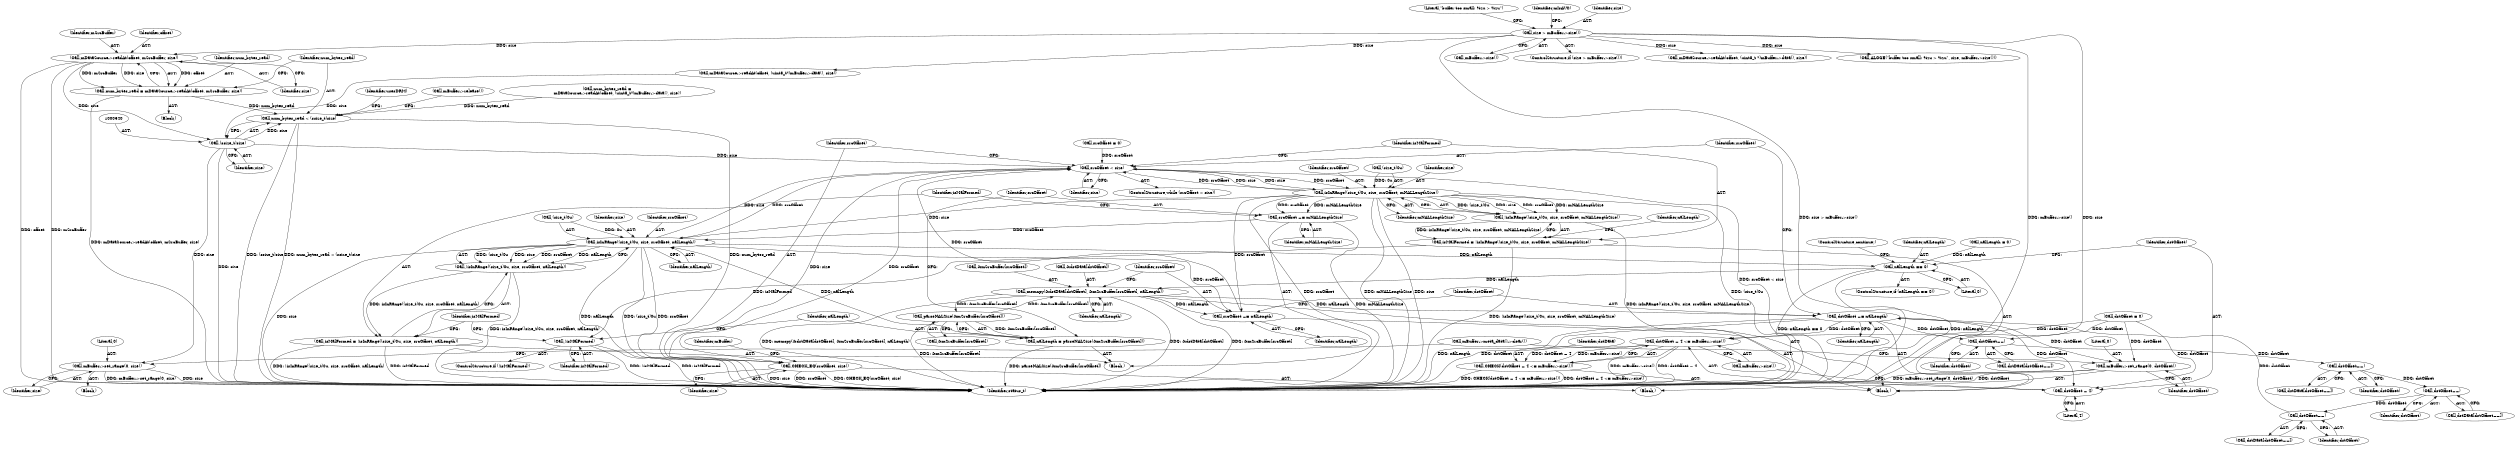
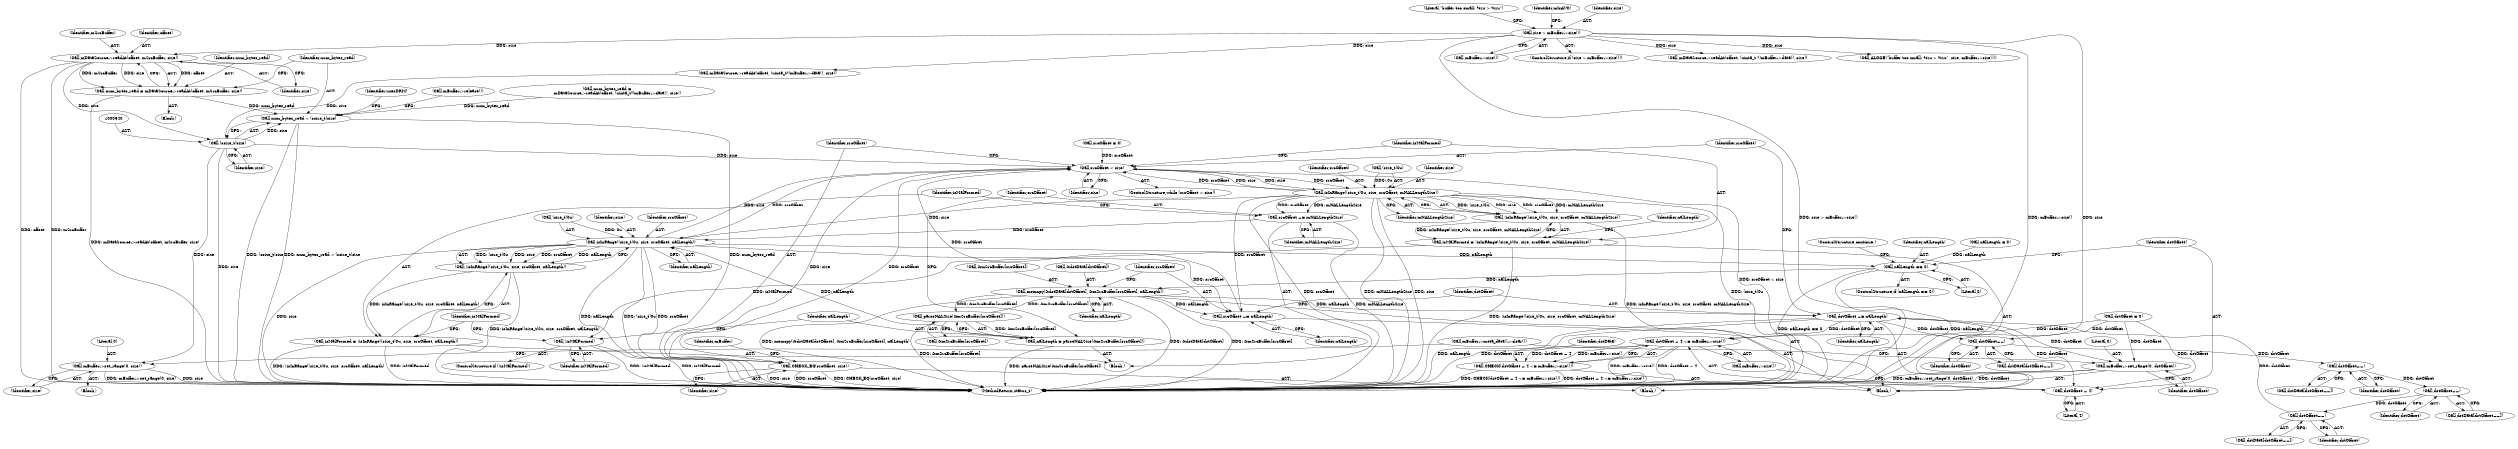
node "(Identifier,status_t)": label "(Identifier,status_t)" -> "(MethodReturn,status_t)"
